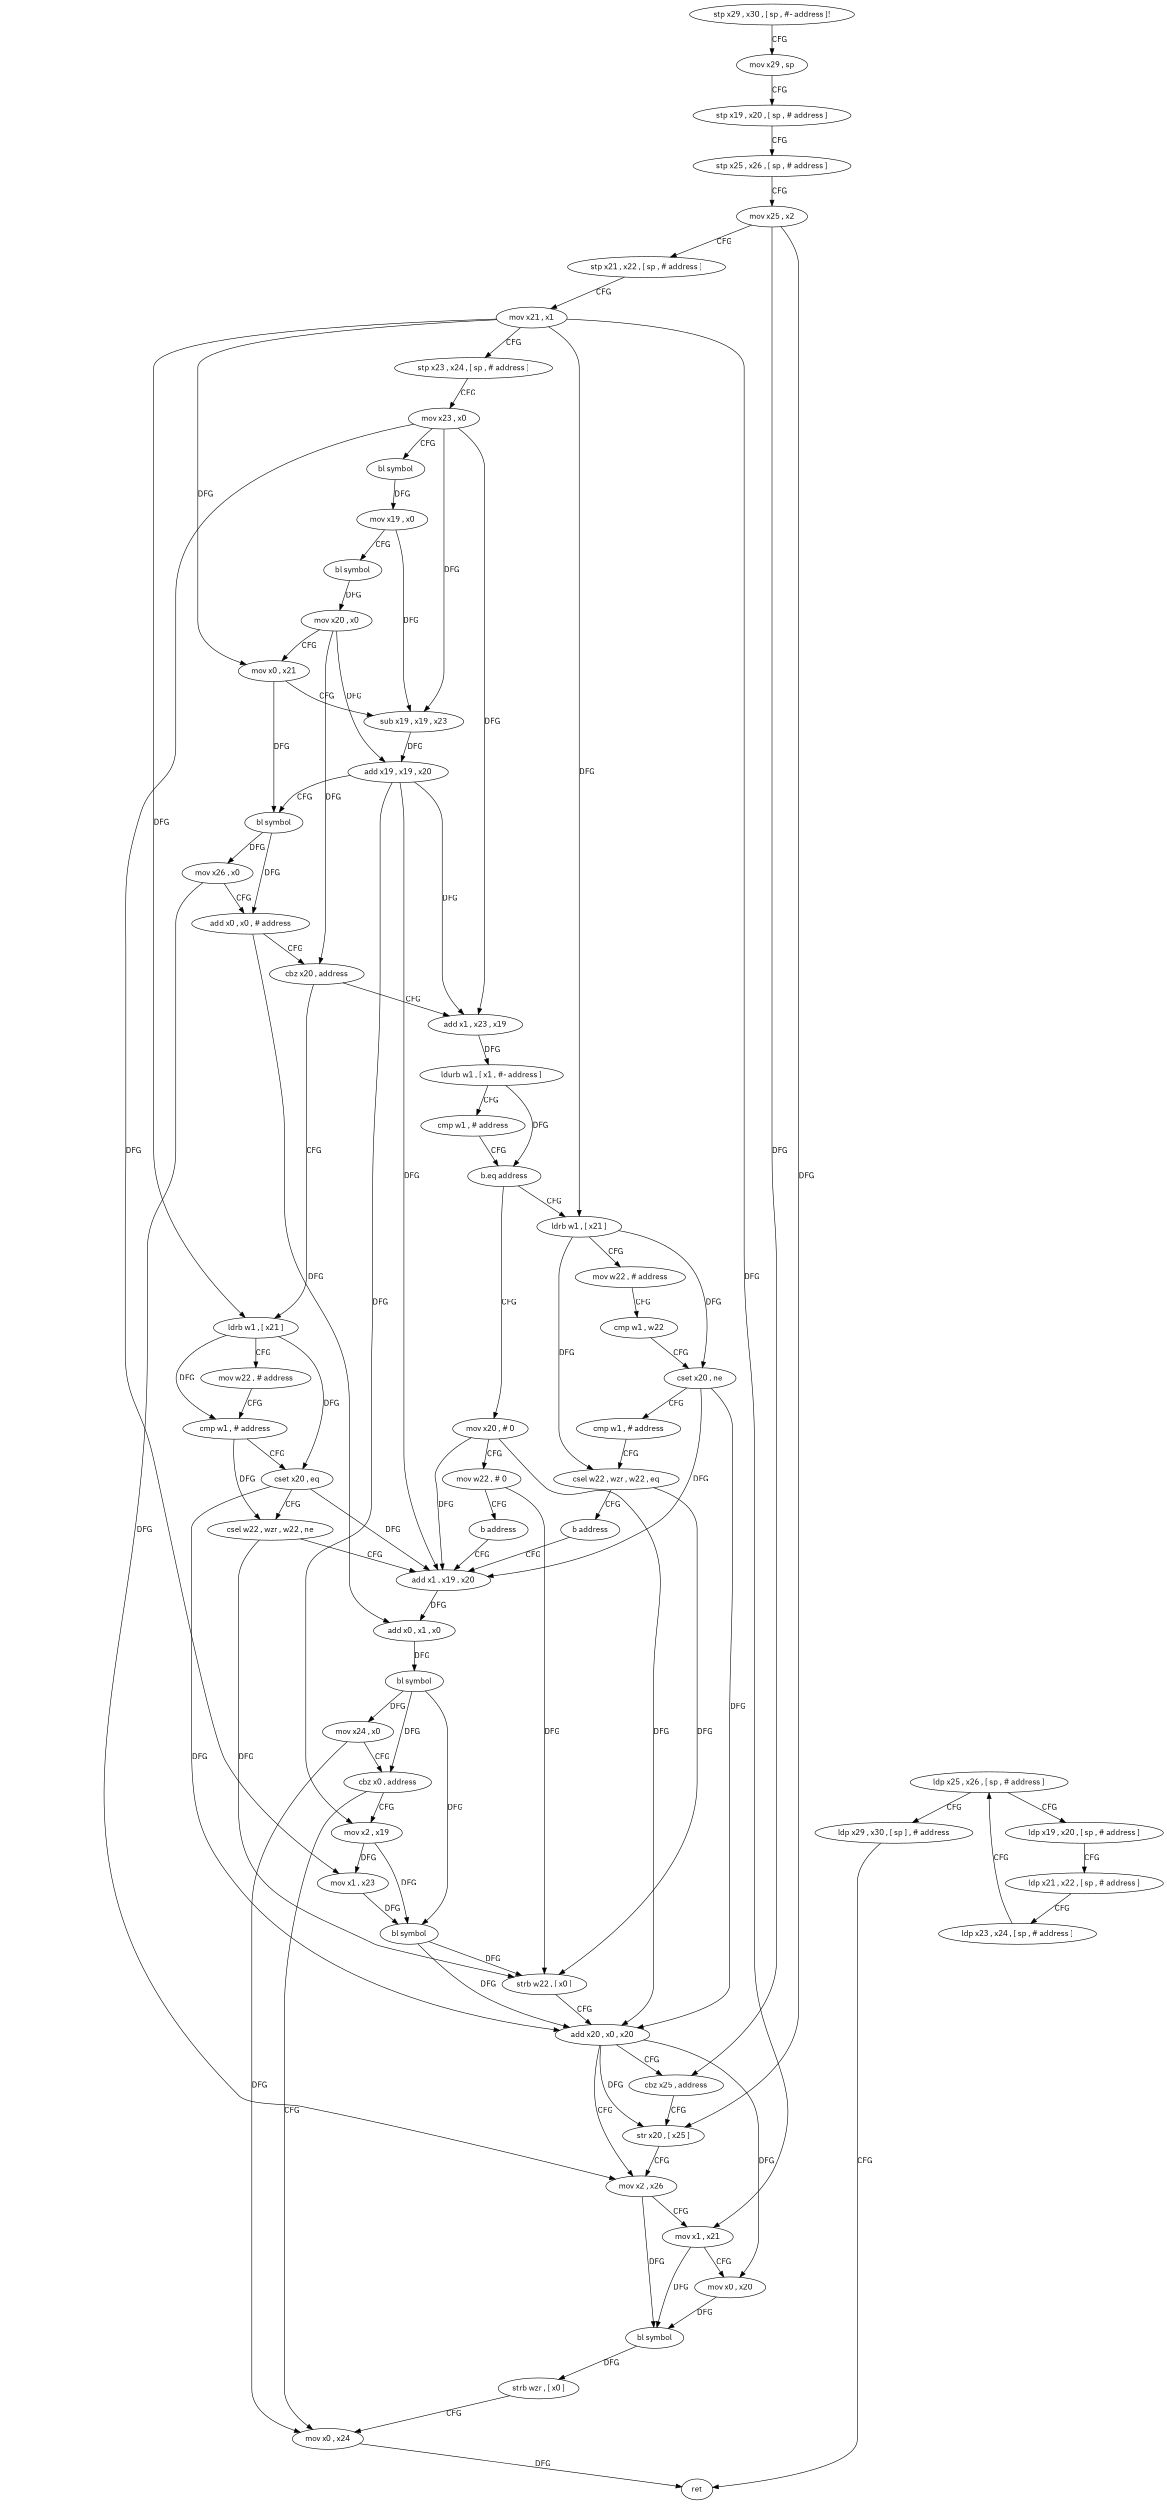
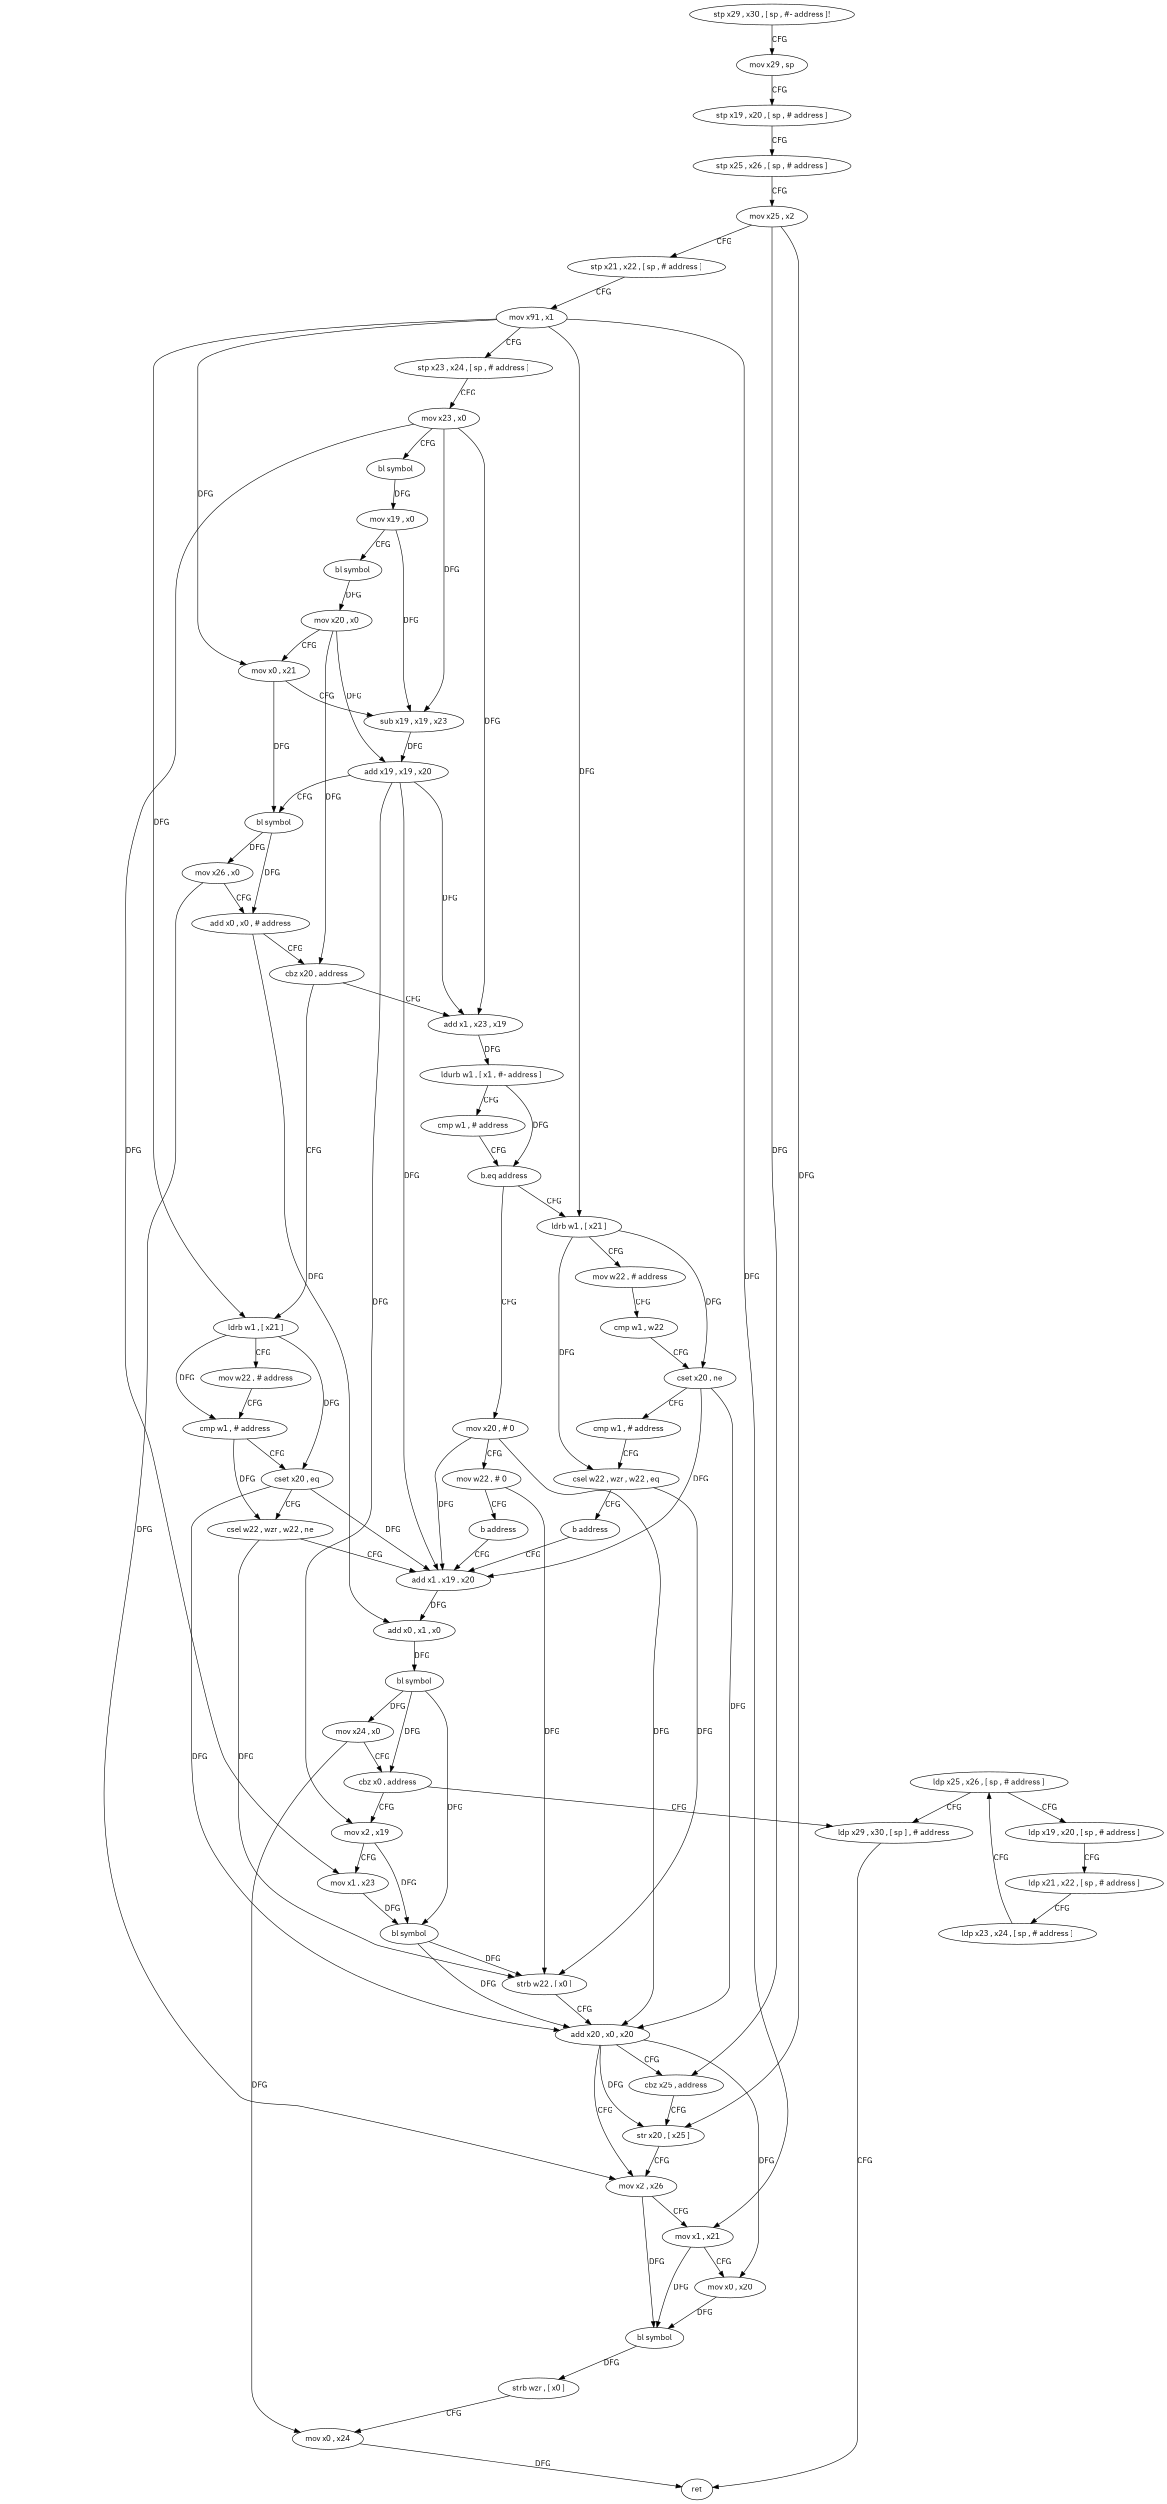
node "mov x21 , x1": label "mov x21 , x1" -> "mov x91 , x1"
edge "mov x2 , x19" -> "mov x1 , x23": label "DFG" -> "CFG"
edge "cbz x0 , address" -> "mov x0 , x24": now "cbz x0 , address" -> "ldp x29 , x30 , [ sp ] , # address"
